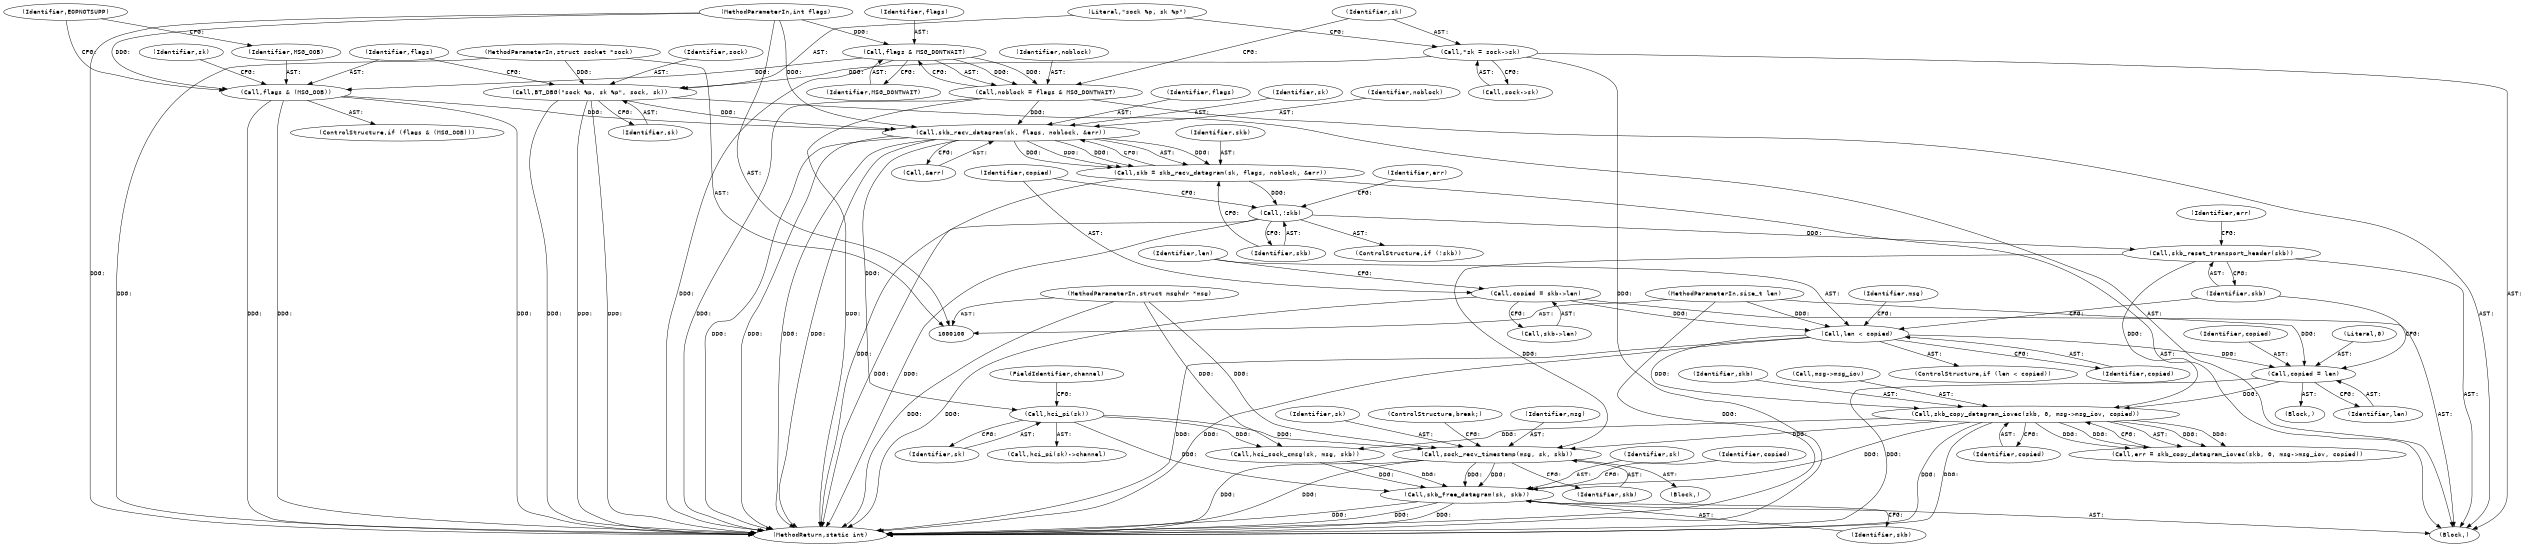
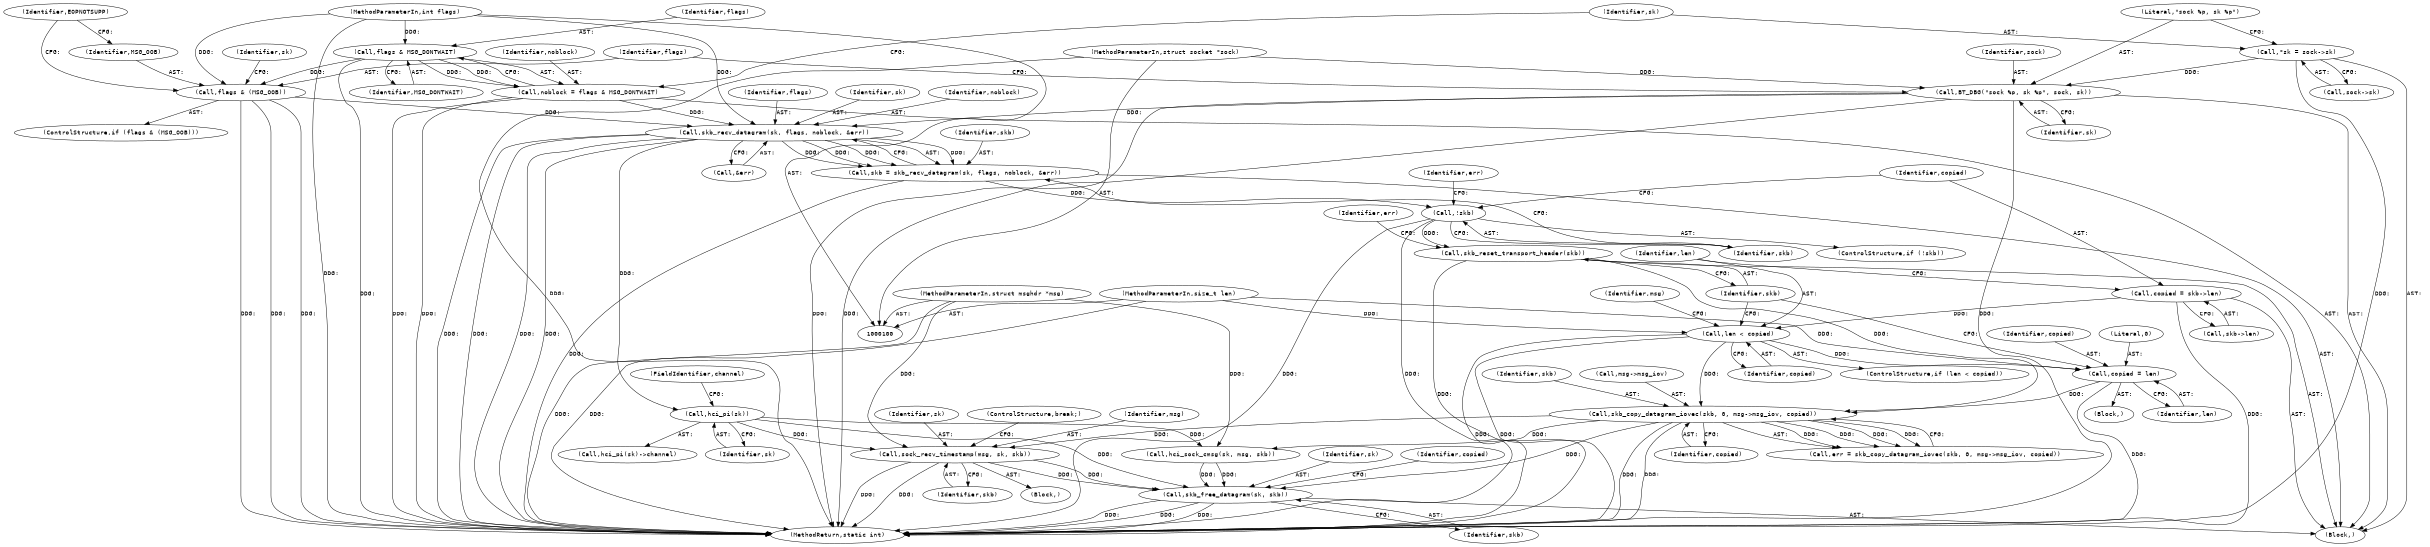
edge "(Call,skb_reset_transport_header(skb))" -> "(Call,sock_recv_timestamp(msg, sk, skb))": now "(Call,skb_reset_transport_header(skb))" -> "(MethodReturn,static int)"
